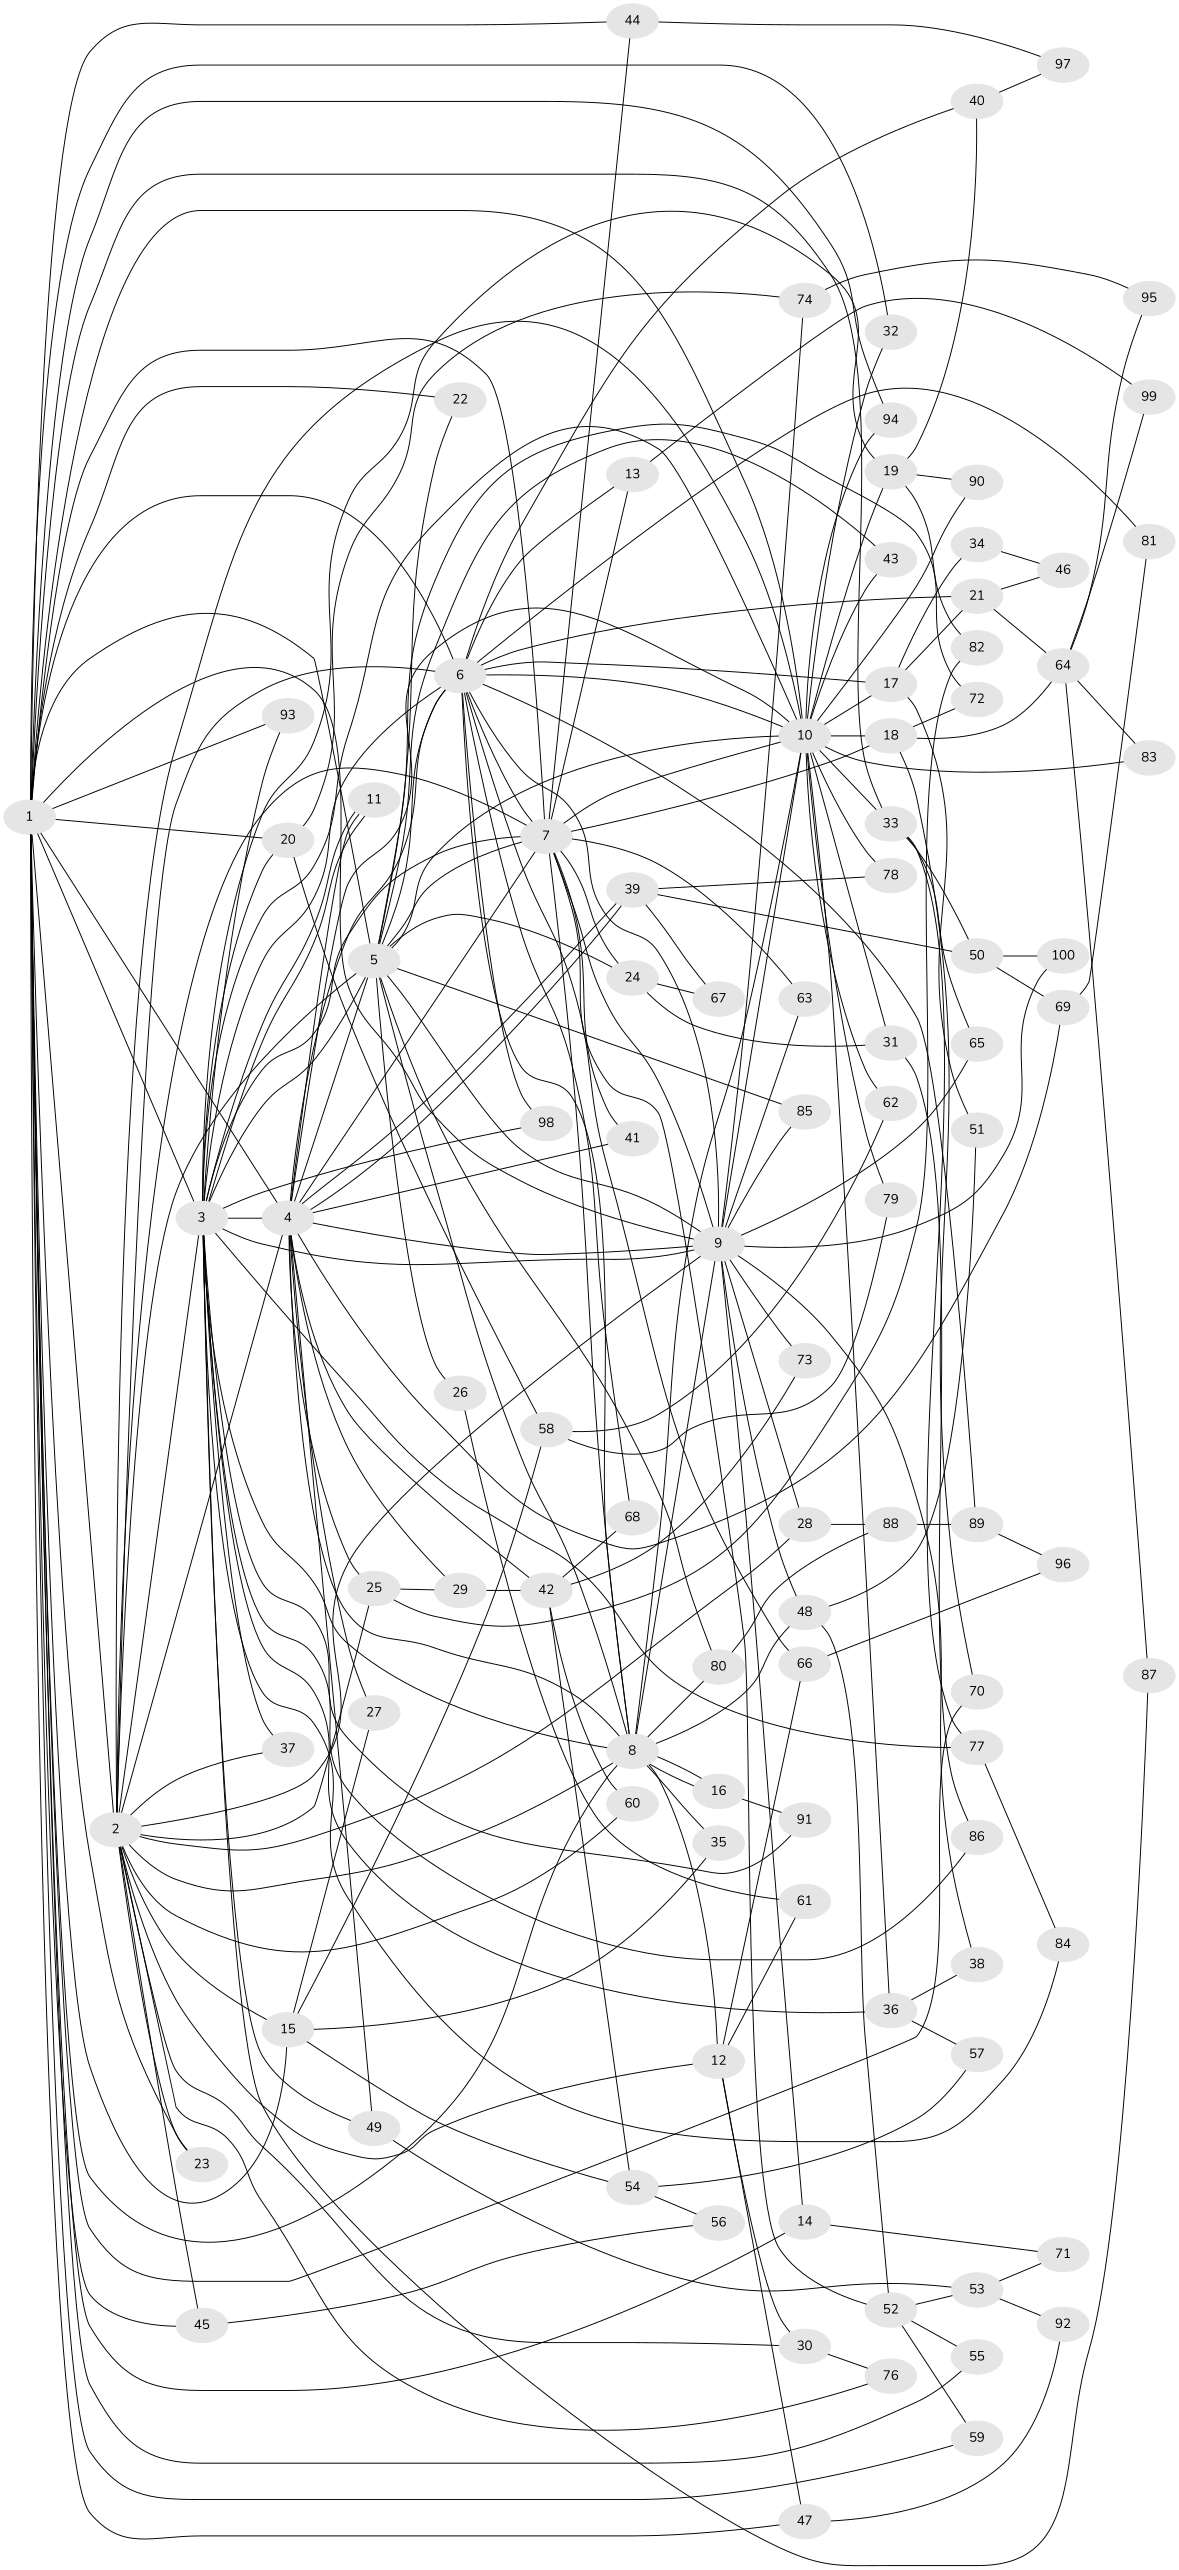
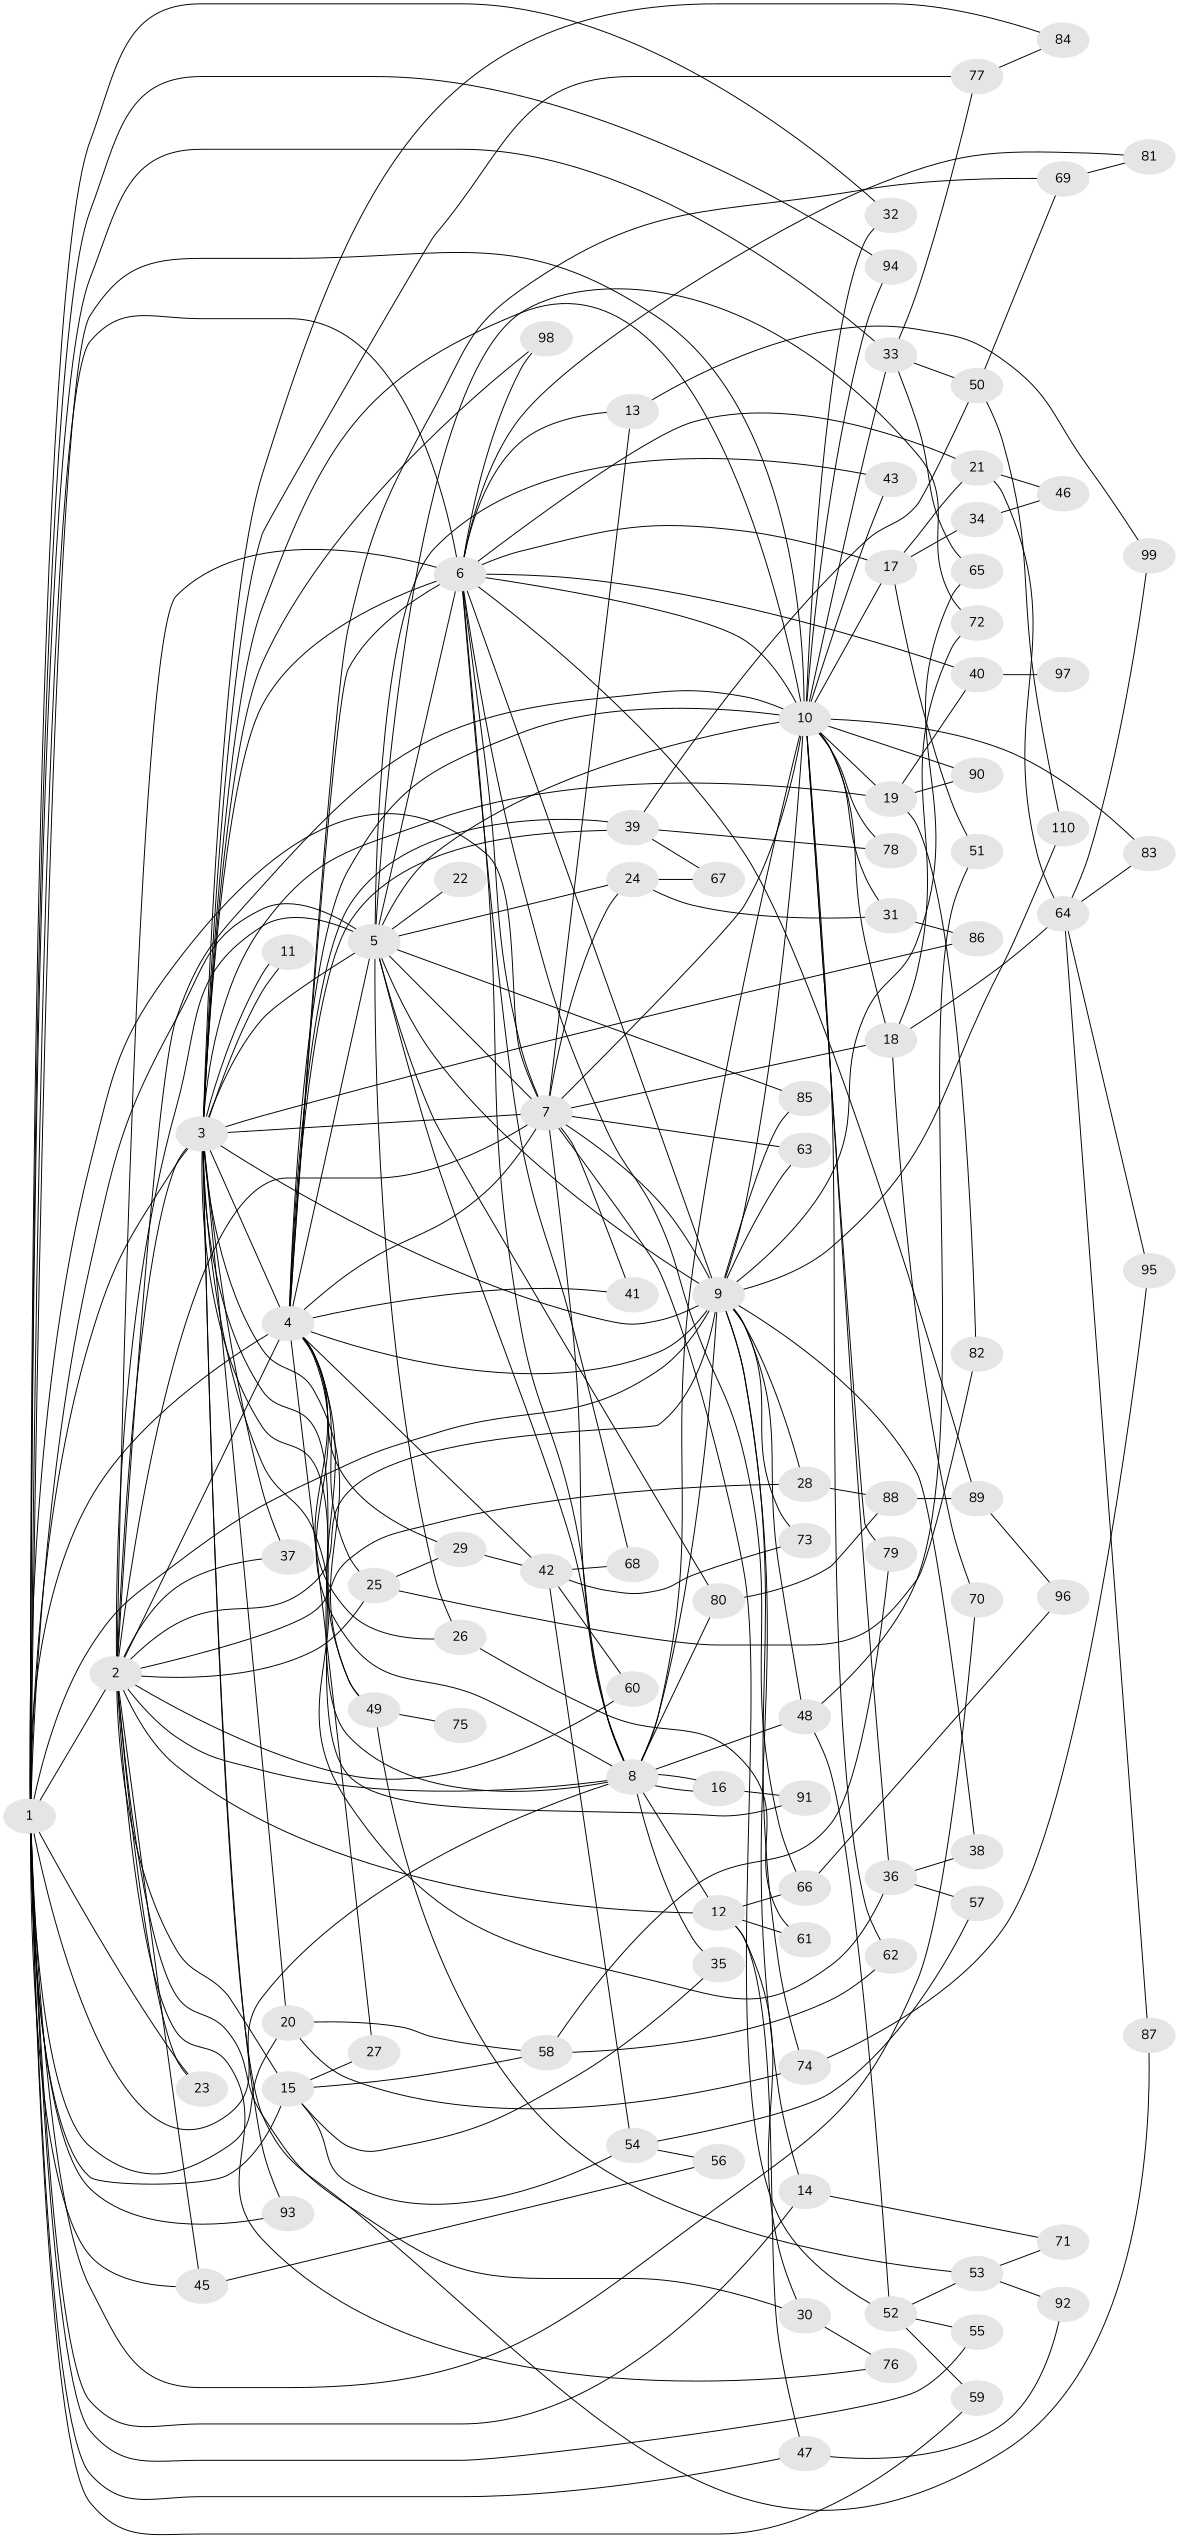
node "44": removed
edge "22" -- "1": removed
node "100": label "100" -> "110"
edge "11" -- "4": now "26" -- "4"
node "75": added
